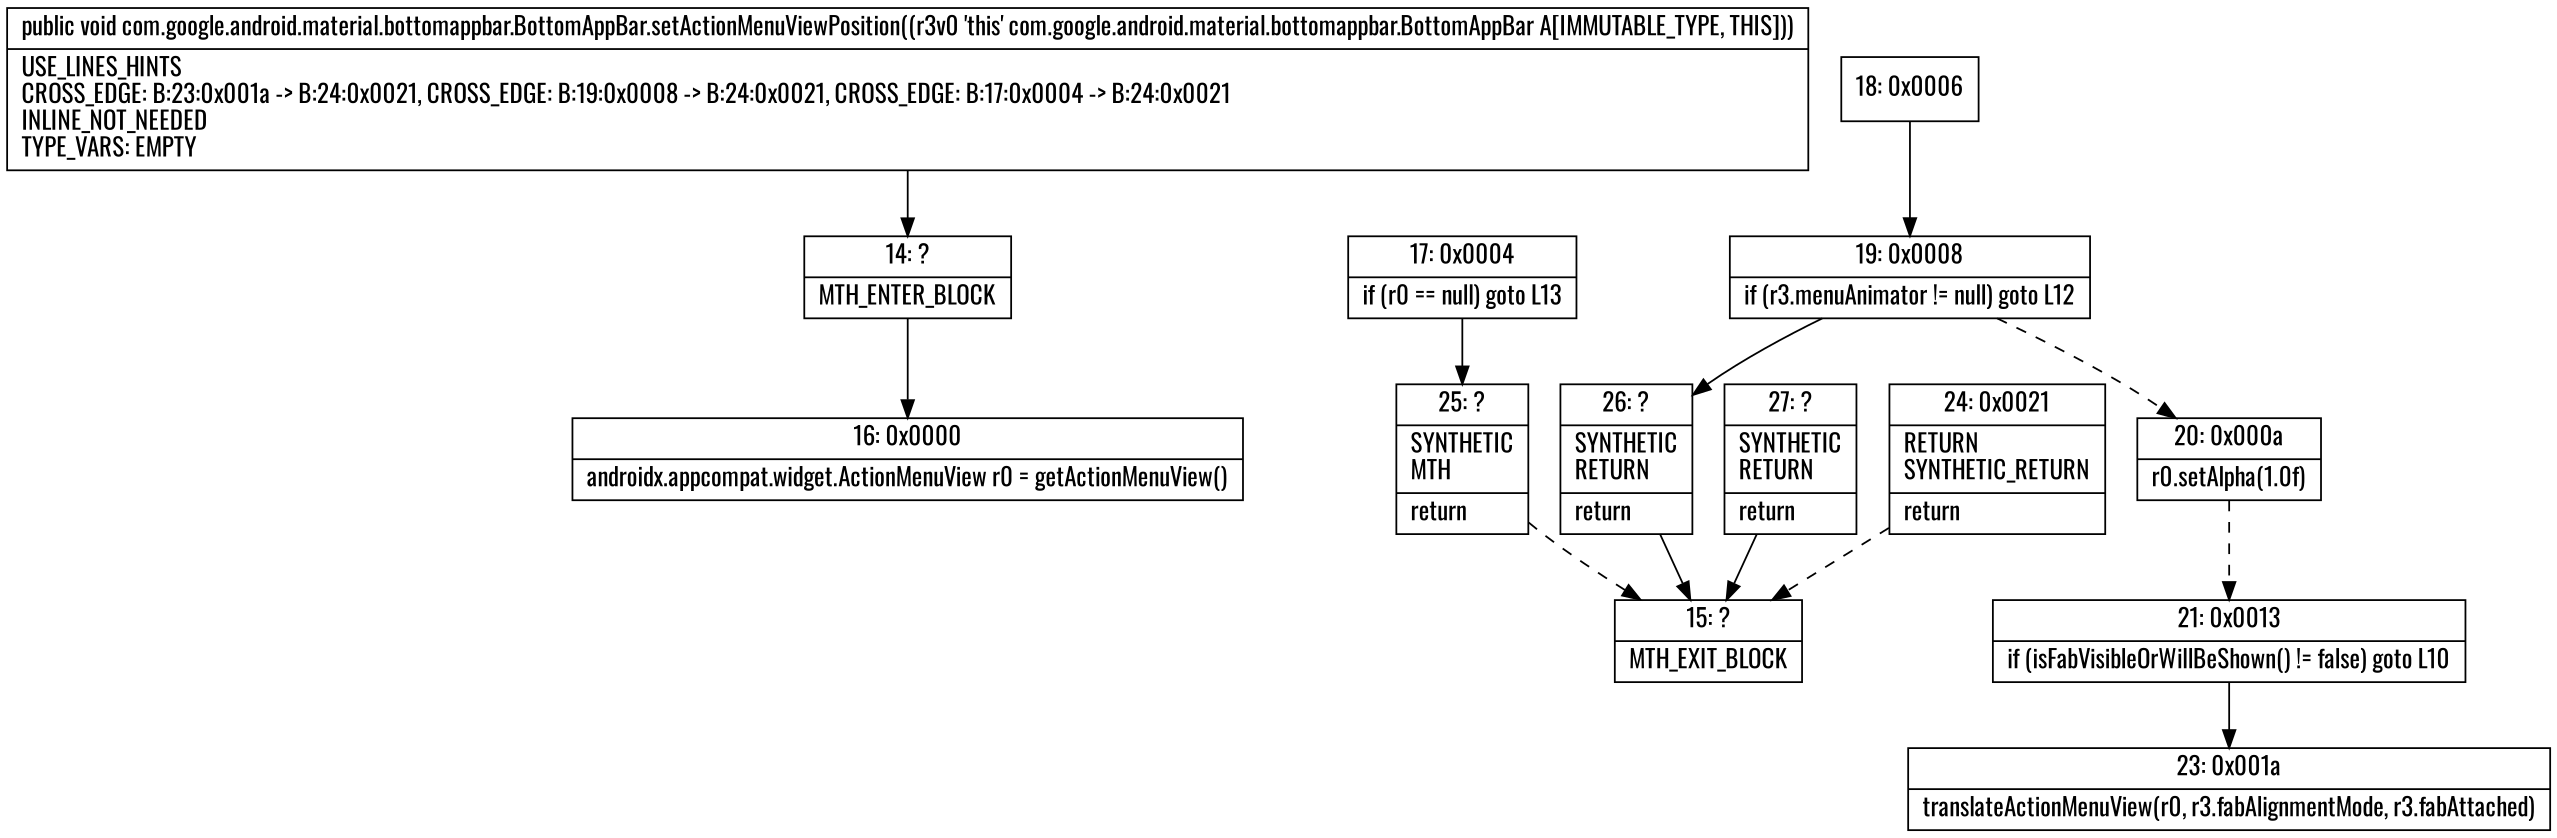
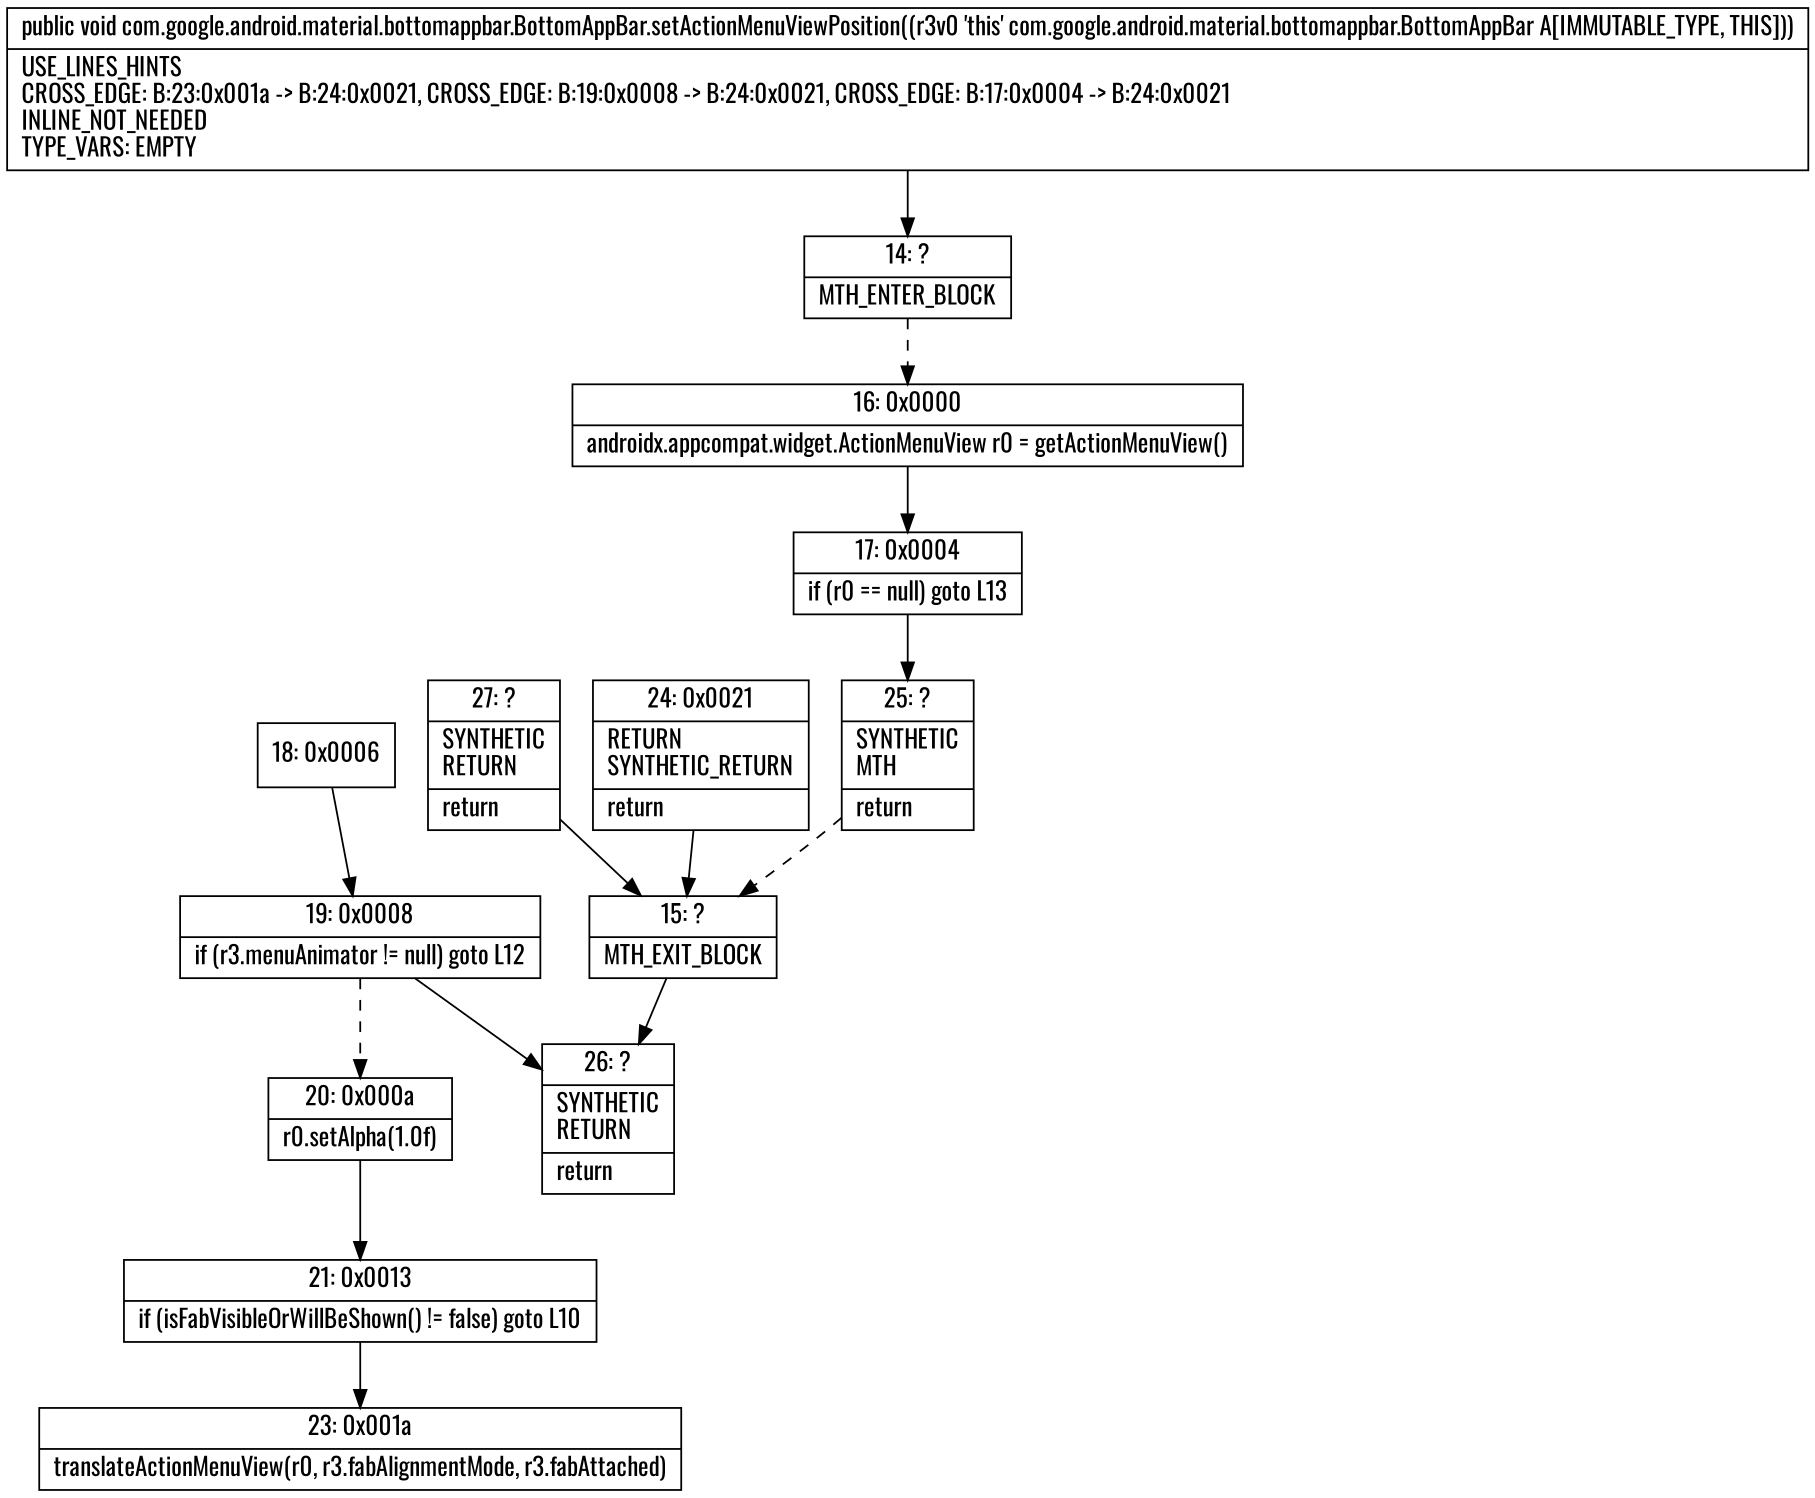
edge "14: ?" -> "16: 0x0000": style solid -> dashed
edge "16: 0x0000" -> "17: 0x0004": added
edge "20: 0x000a" -> "21: 0x0013": style dashed -> solid
edge "26: ?" -> "15: ?": reversed
edge "24: 0x0021" -> "15: ?": style dashed -> solid
